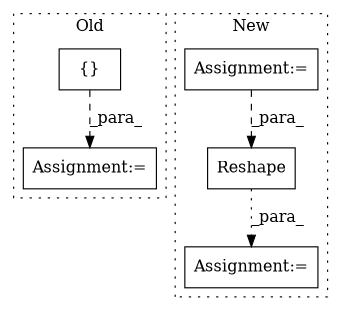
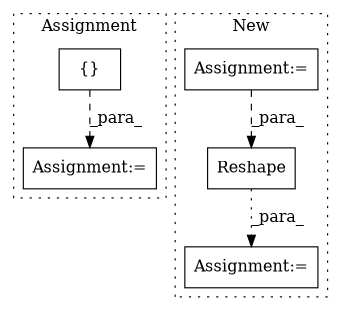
cluster "Old": label "Old" -> "Assignment"
